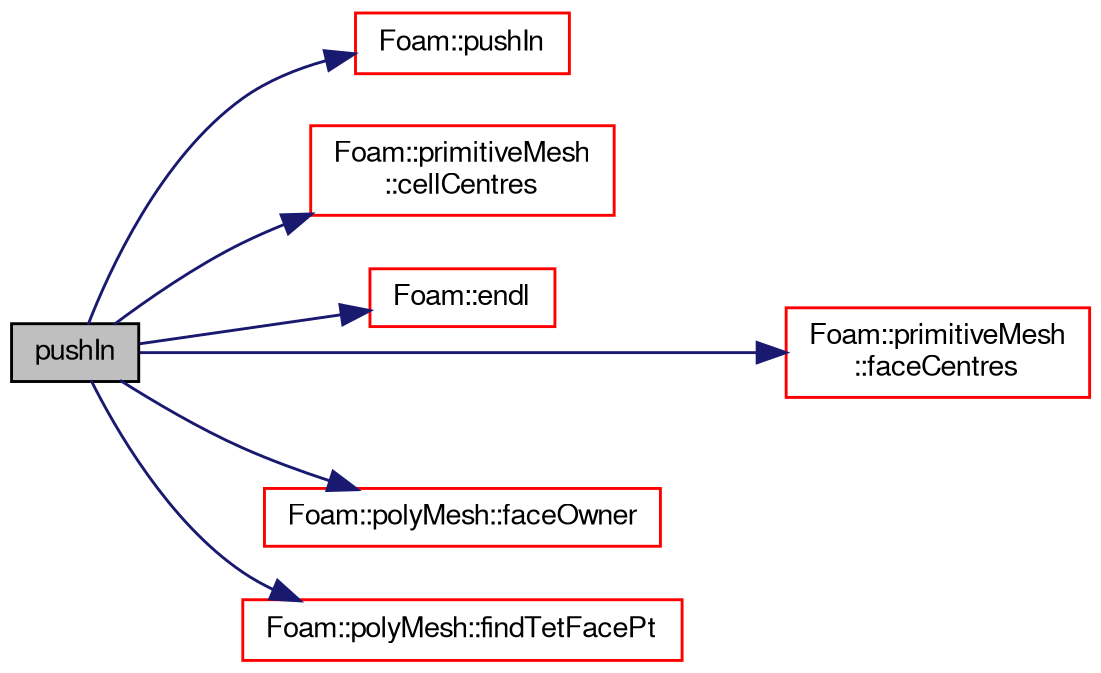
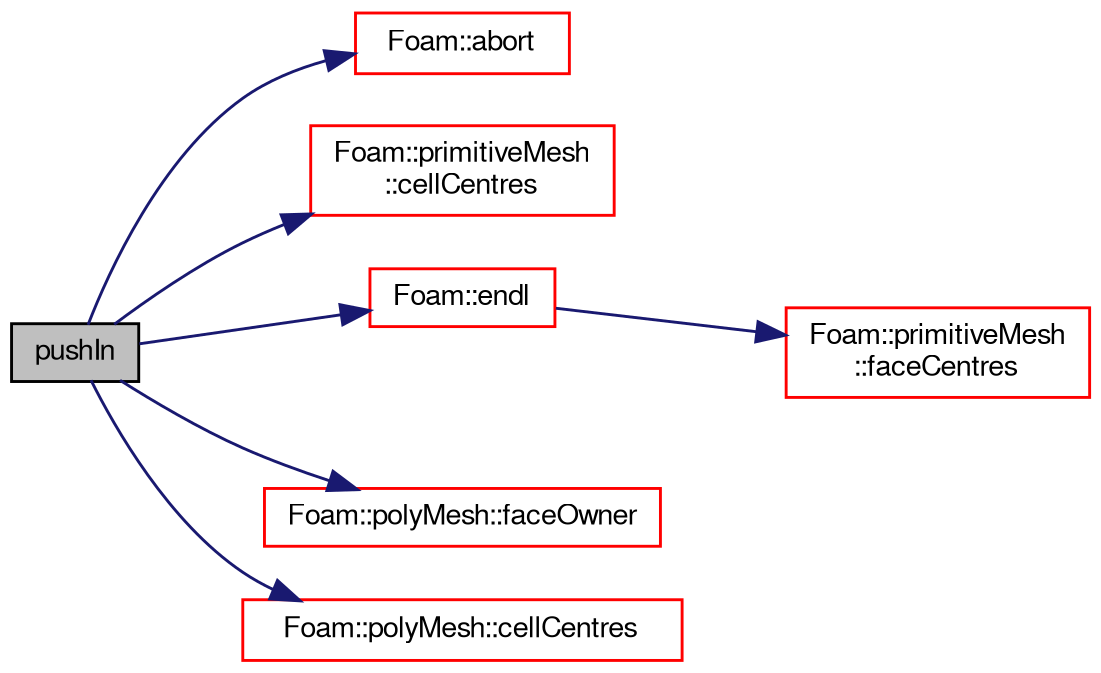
node "Foam::pushIn": label "Foam::pushIn" -> "Foam::abort"
edge "pushIn" -> "Foam::primitiveMesh ::faceCentres": now "Foam::endl" -> "Foam::primitiveMesh ::faceCentres"
node "Foam::polyMesh::findTetFacePt": label "Foam::polyMesh::findTetFacePt" -> "Foam::polyMesh::cellCentres"
